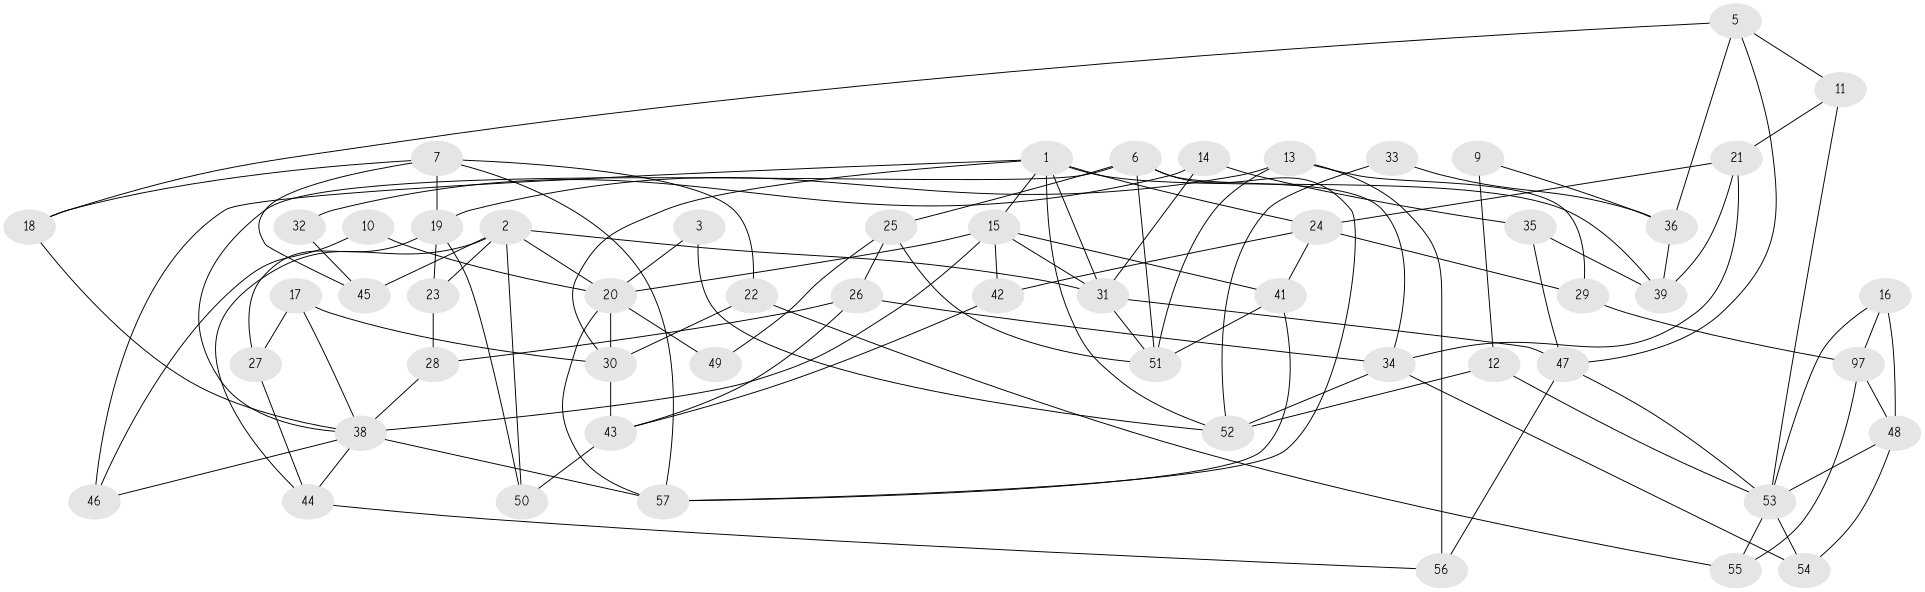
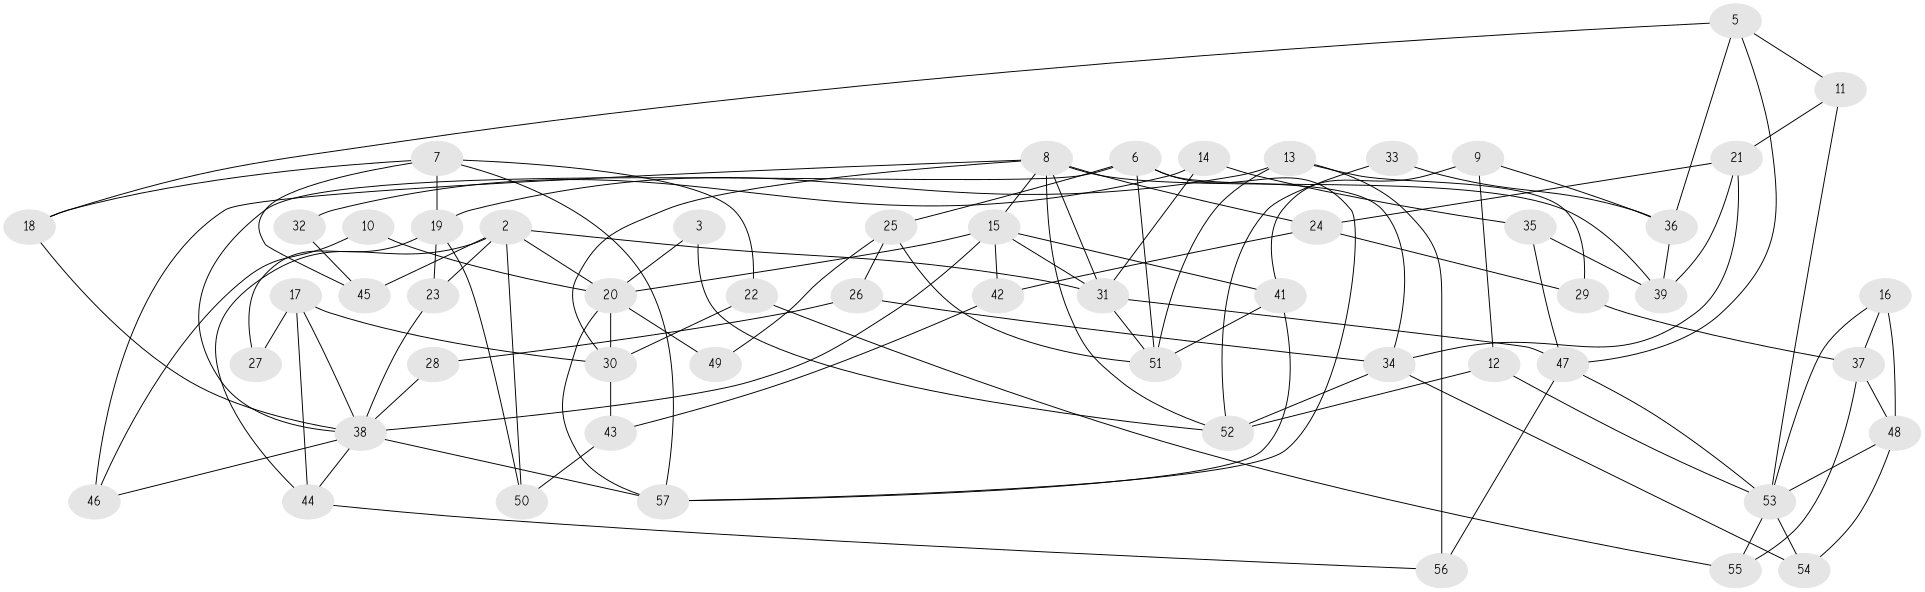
node "1": label "1" -> "8"
edge "24" -- "41": now "9" -- "41"
edge "23" -- "28": now "23" -- "38"
node "97": label "97" -> "37"
edge "26" -- "43": removed
edge "27" -- "44": now "17" -- "44"
